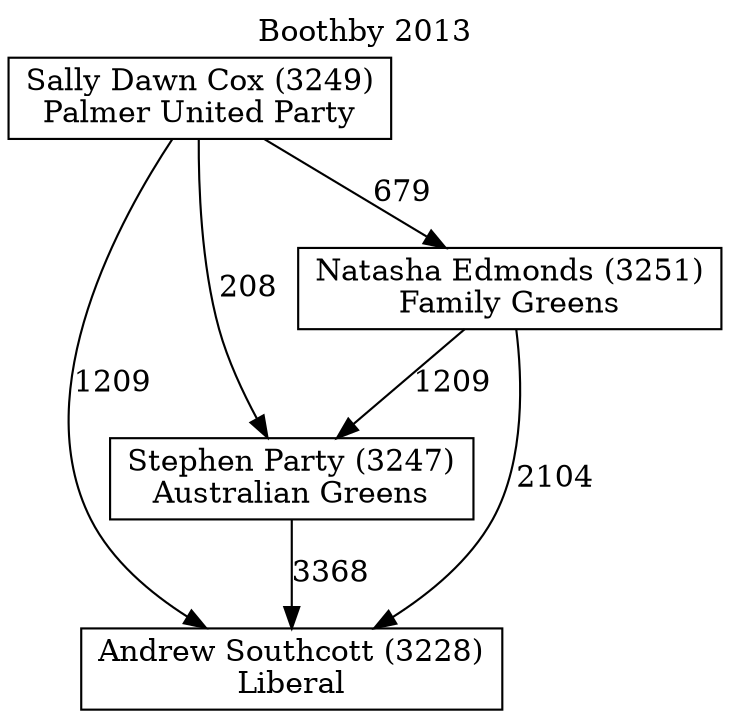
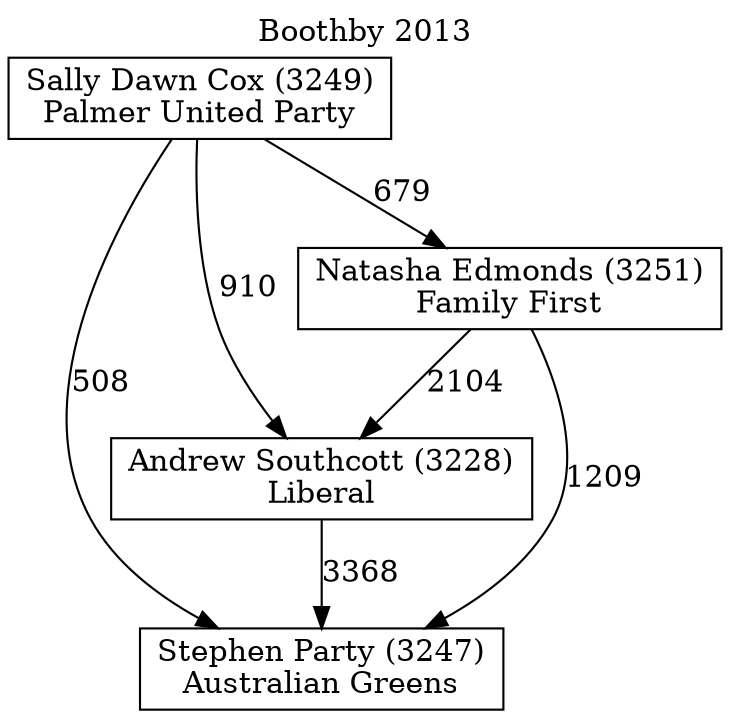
edge "Sally Dawn Cox (3249) Palmer United Party" -> "Stephen Party (3247) Australian Greens": label "208" -> "508"
node "Natasha Edmonds (3251) Family Greens": label "Natasha Edmonds (3251) Family Greens" -> "Natasha Edmonds (3251) Family First"
edge "Sally Dawn Cox (3249) Palmer United Party" -> "Andrew Southcott (3228) Liberal": label "1209" -> "910"
edge "Stephen Party (3247) Australian Greens" -> "Andrew Southcott (3228) Liberal": reversed
